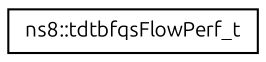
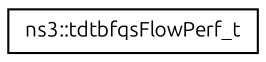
node "ns8::tdtbfqsFlowPerf_t": label "ns8::tdtbfqsFlowPerf_t" -> "ns3::tdtbfqsFlowPerf_t"
